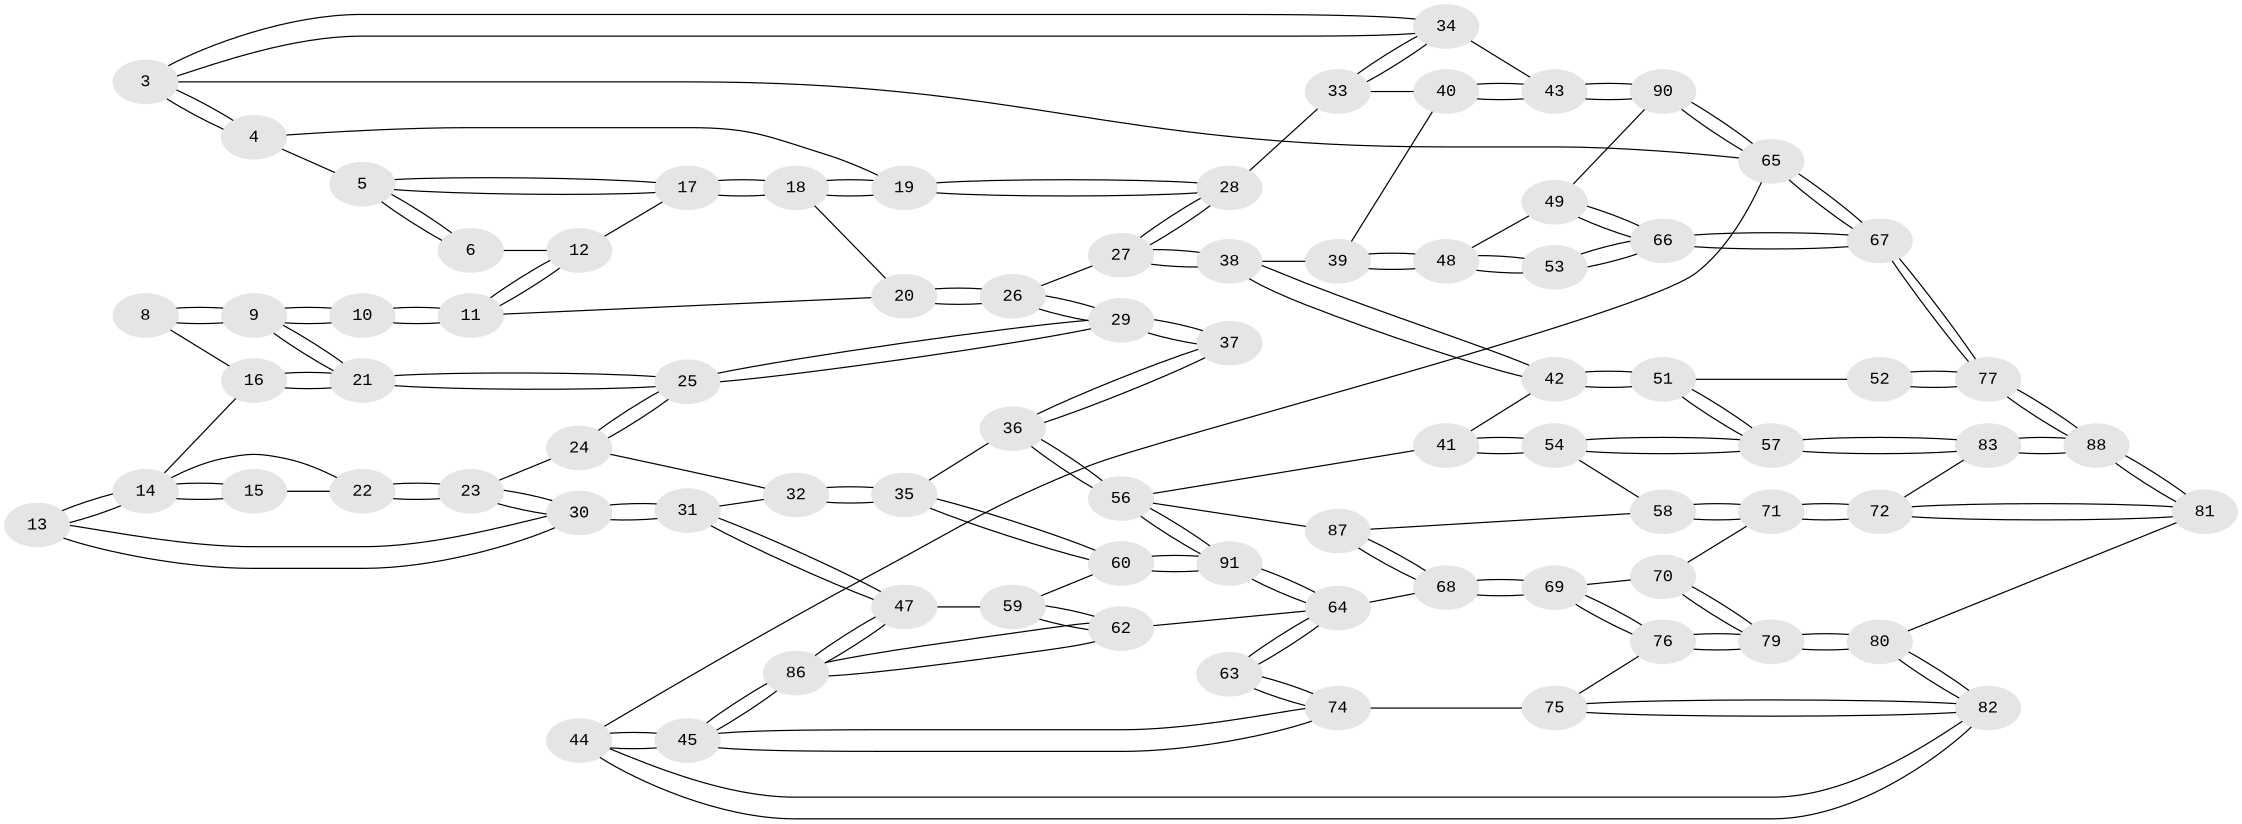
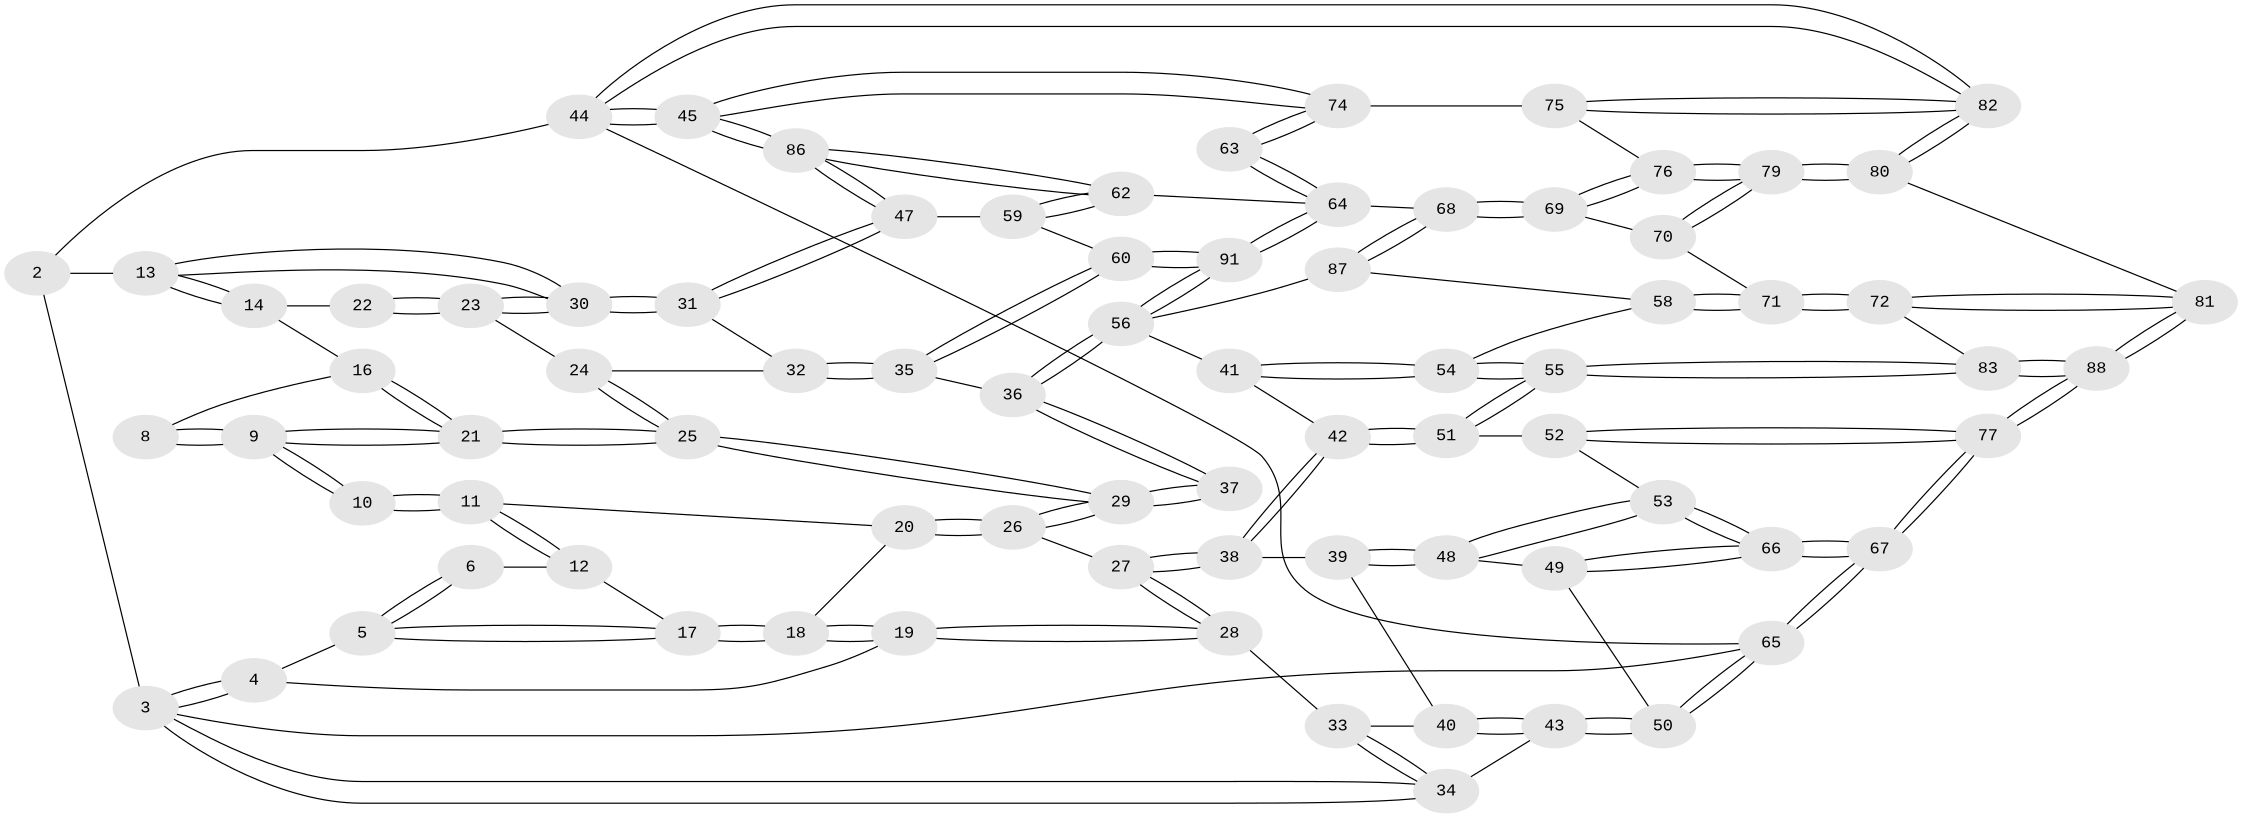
node "90": label "90" -> "50"
node "2": added
node "57": label "57" -> "55"
edge "52" -- "53": added
node "15": removed
